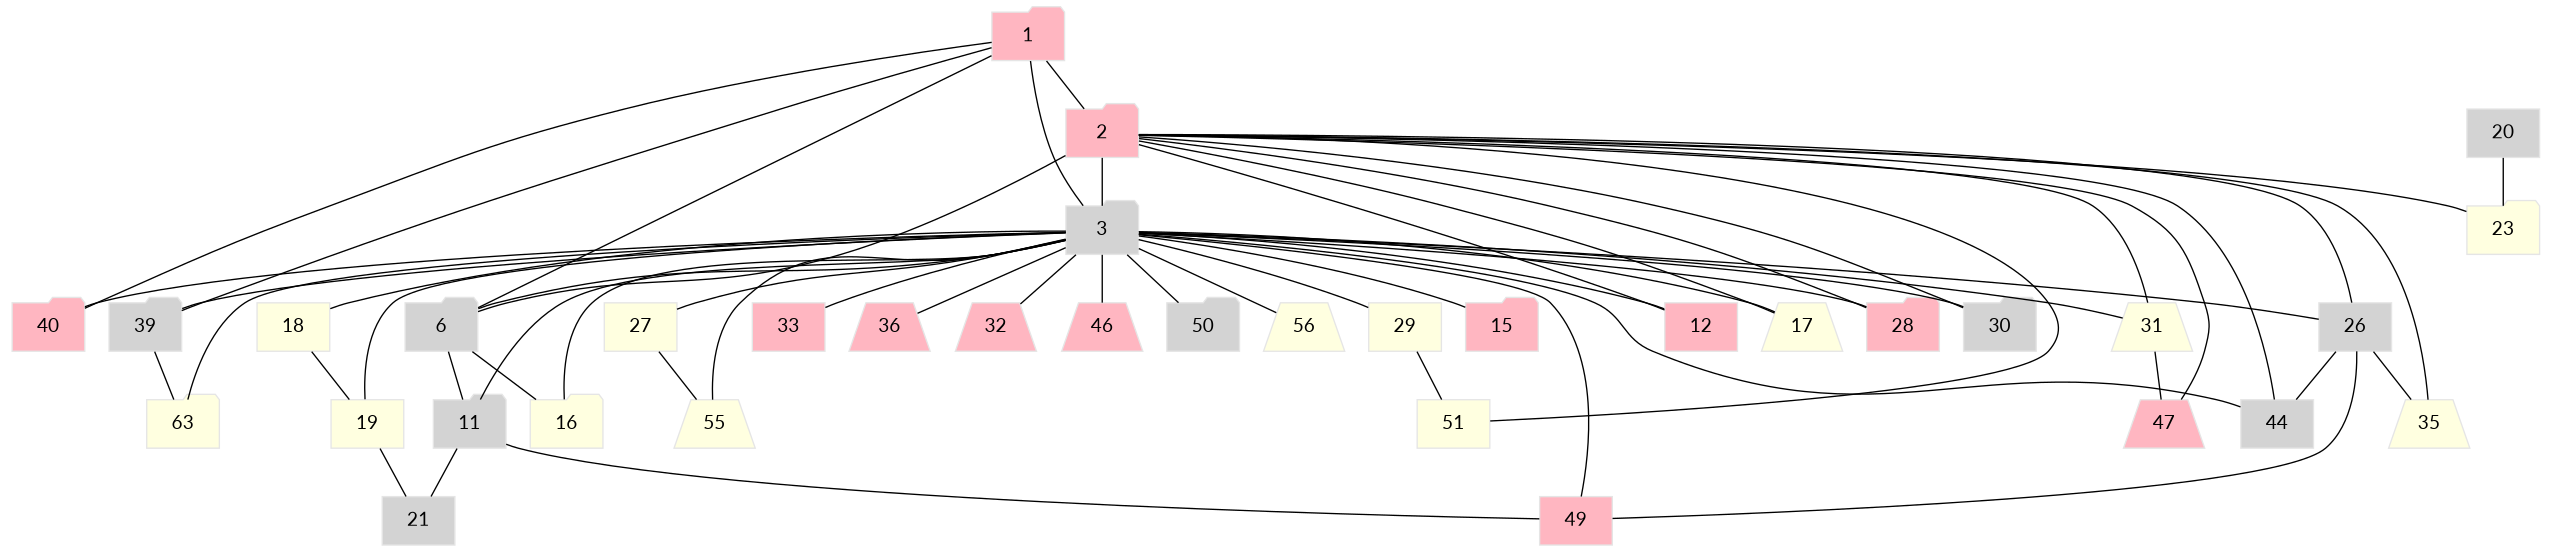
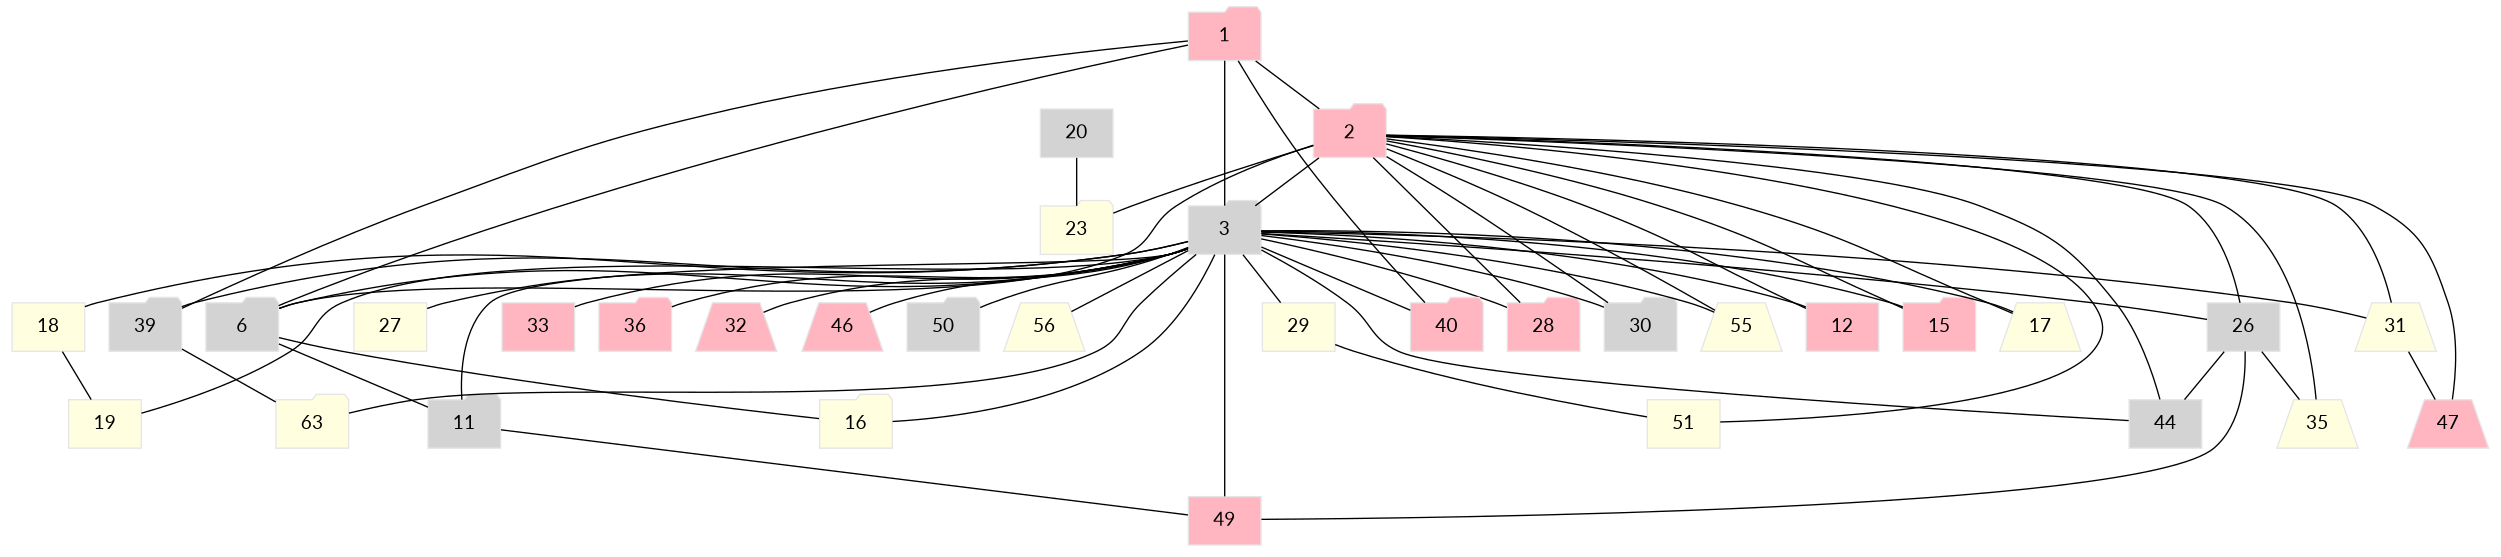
edge "2" -- "15": added
node "36": shape trapezium -> folder
edge "27" -- "55": now "2" -- "55"
node "21": removed
